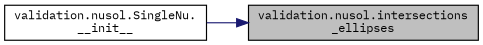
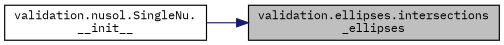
node "validation.nusol.intersections _ellipses": label "validation.nusol.intersections _ellipses" -> "validation.ellipses.intersections _ellipses"
